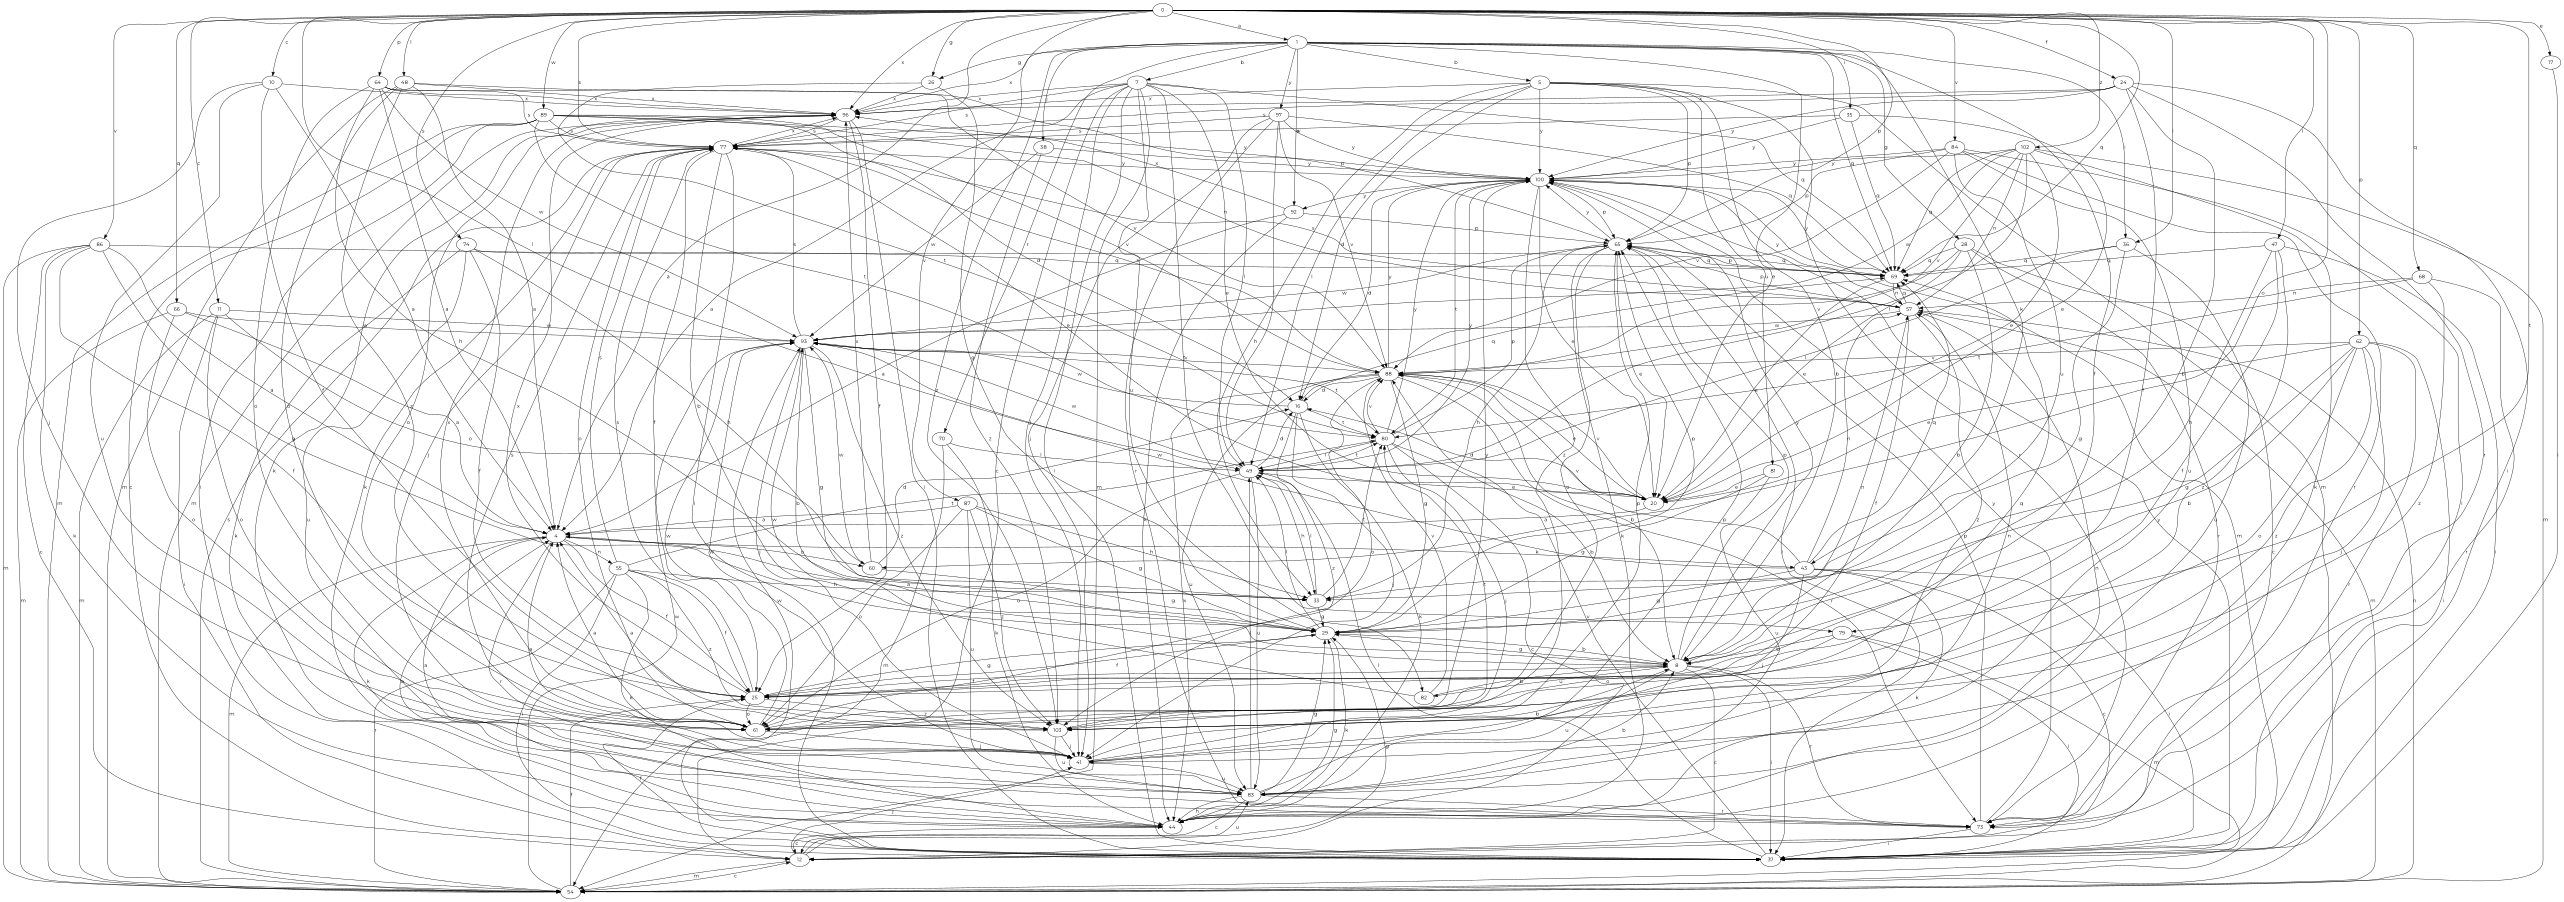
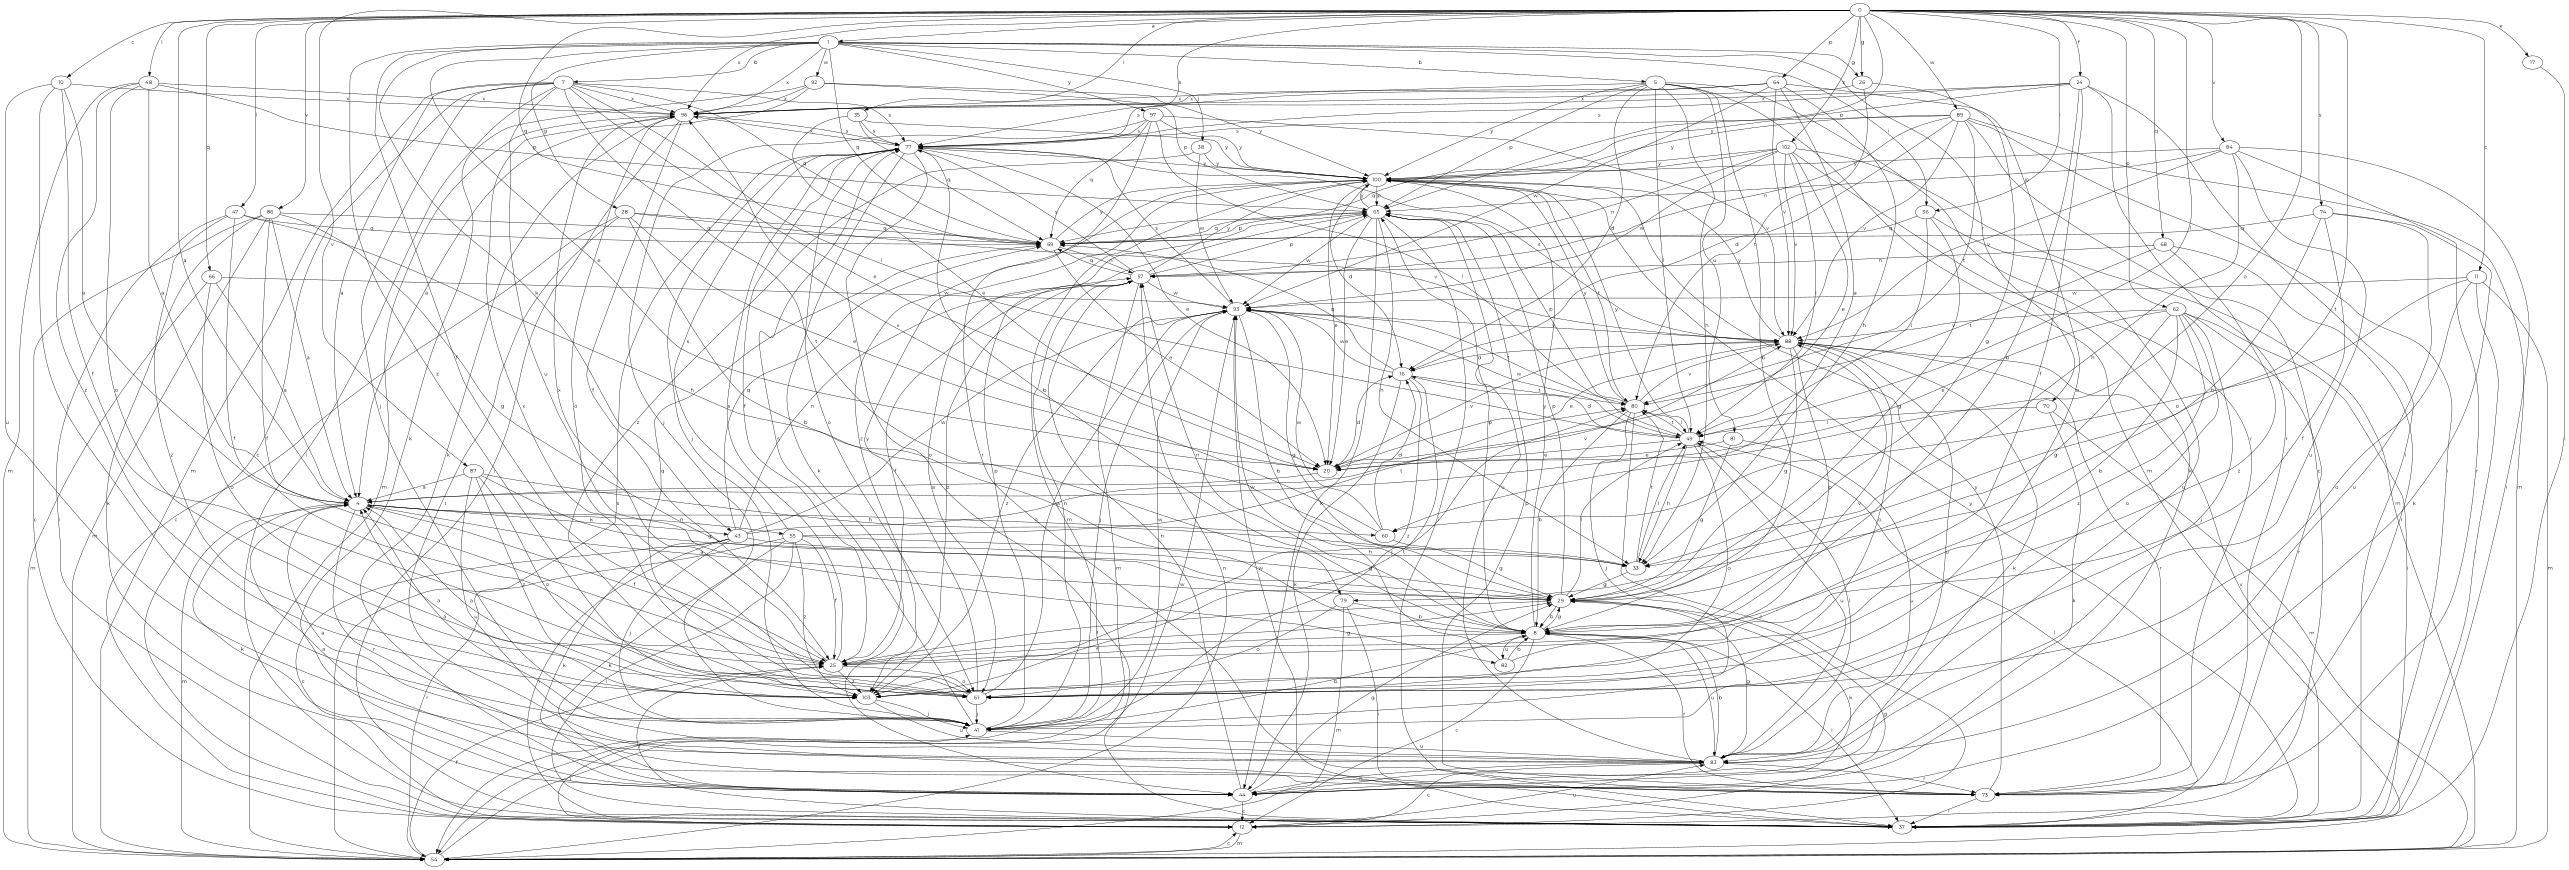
edge "100" -> "92": reversed
edge "84" -> "33": label "u" -> "h"
edge "83" -> "65": label "p" -> "u"
